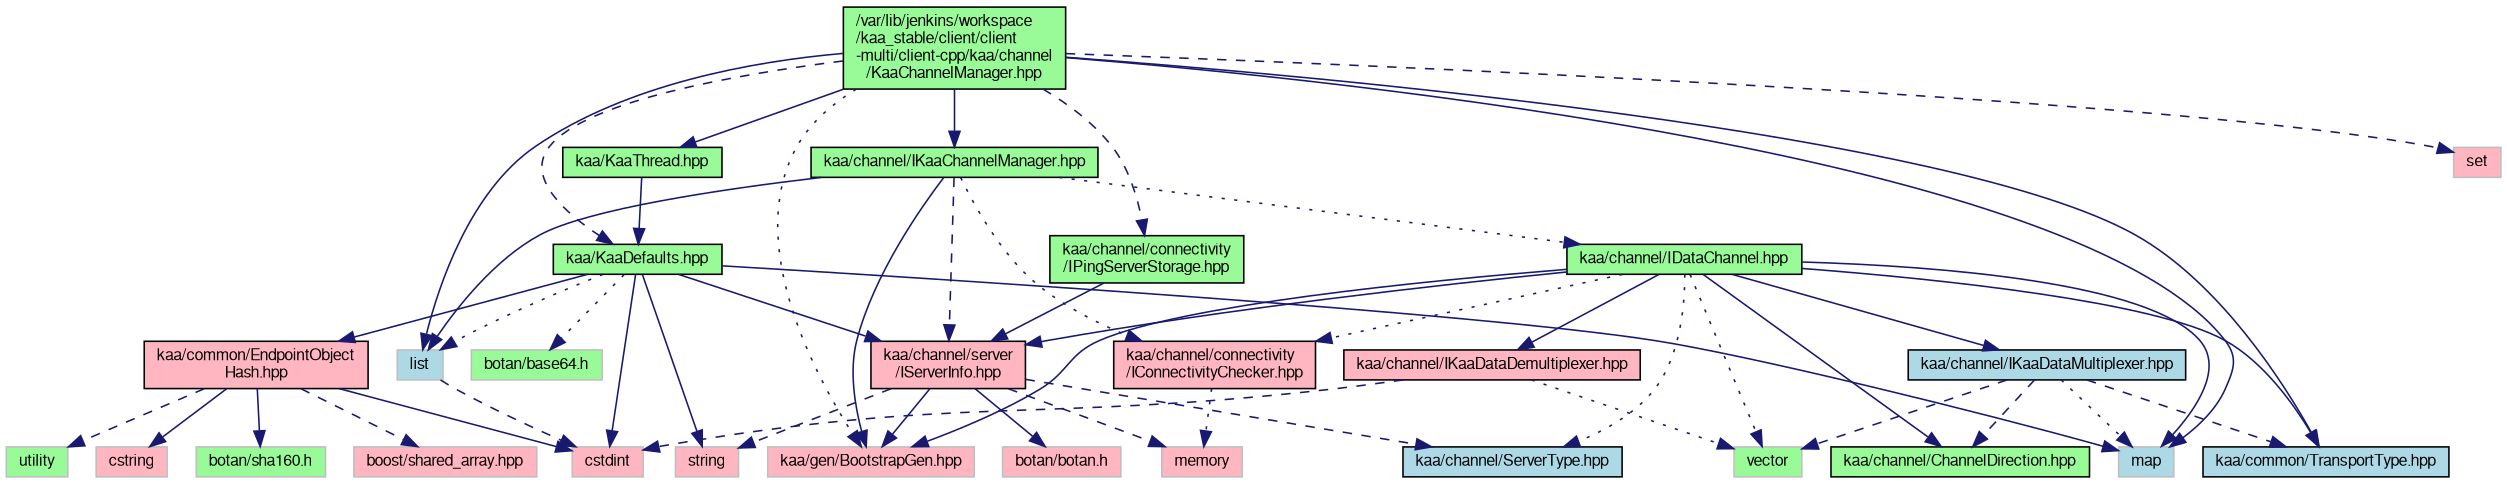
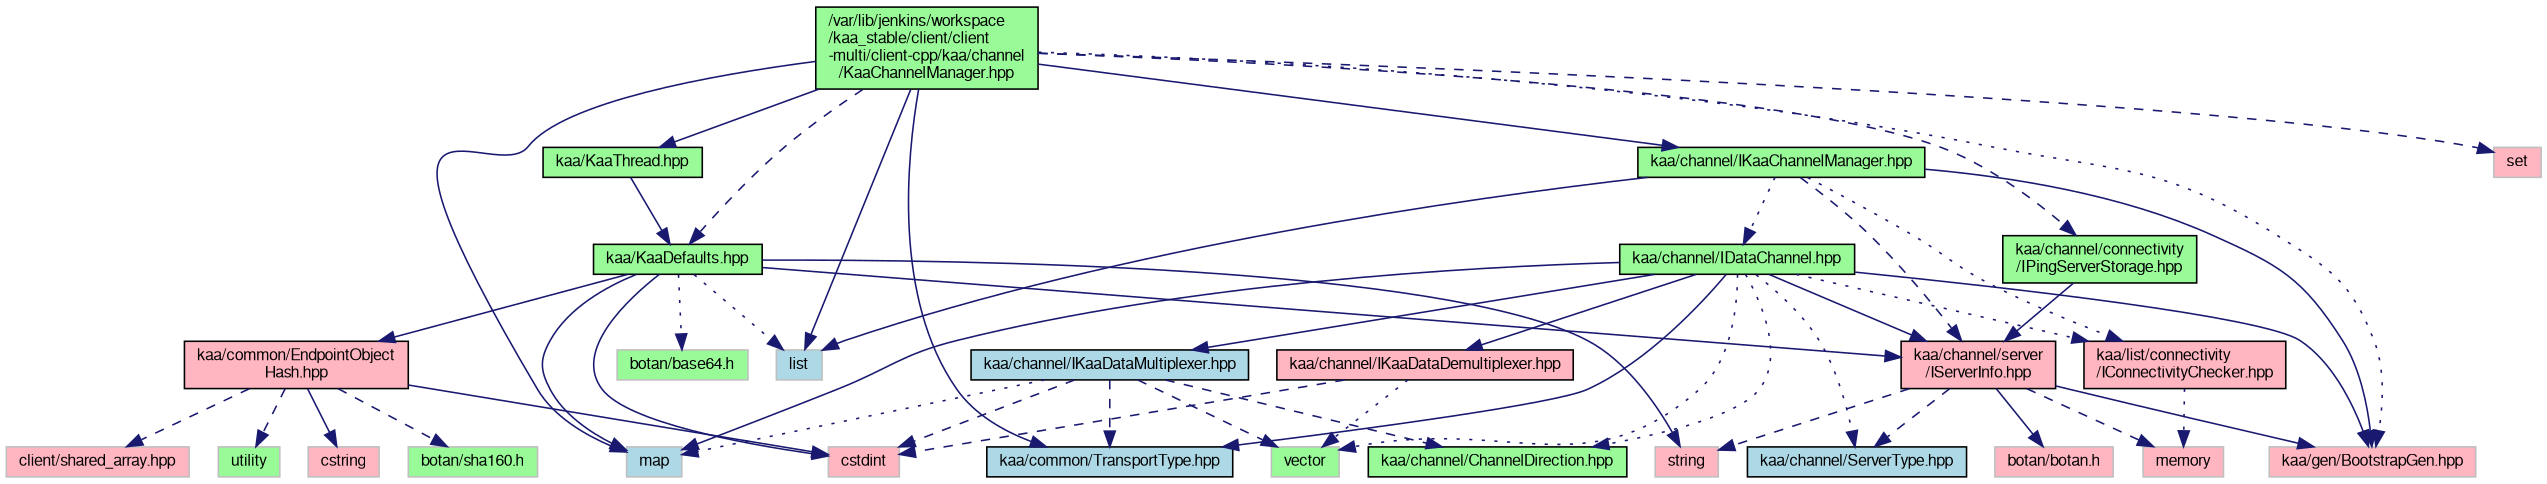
edge "kaa/channel/IDataChannel.hpp" -> "kaa/channel/ChannelDirection.hpp": style solid -> dotted
node "kaa/channel/connectivity /IConnectivityChecker.hpp": label "kaa/channel/connectivity /IConnectivityChecker.hpp" -> "kaa/list/connectivity /IConnectivityChecker.hpp"
edge "kaa/common/EndpointObject Hash.hpp" -> "botan/sha160.h": style solid -> dashed
edge "list" -> "cstdint": now "kaa/channel/IKaaDataMultiplexer.hpp" -> "cstdint"
node "boost/shared_array.hpp": label "boost/shared_array.hpp" -> "client/shared_array.hpp"
